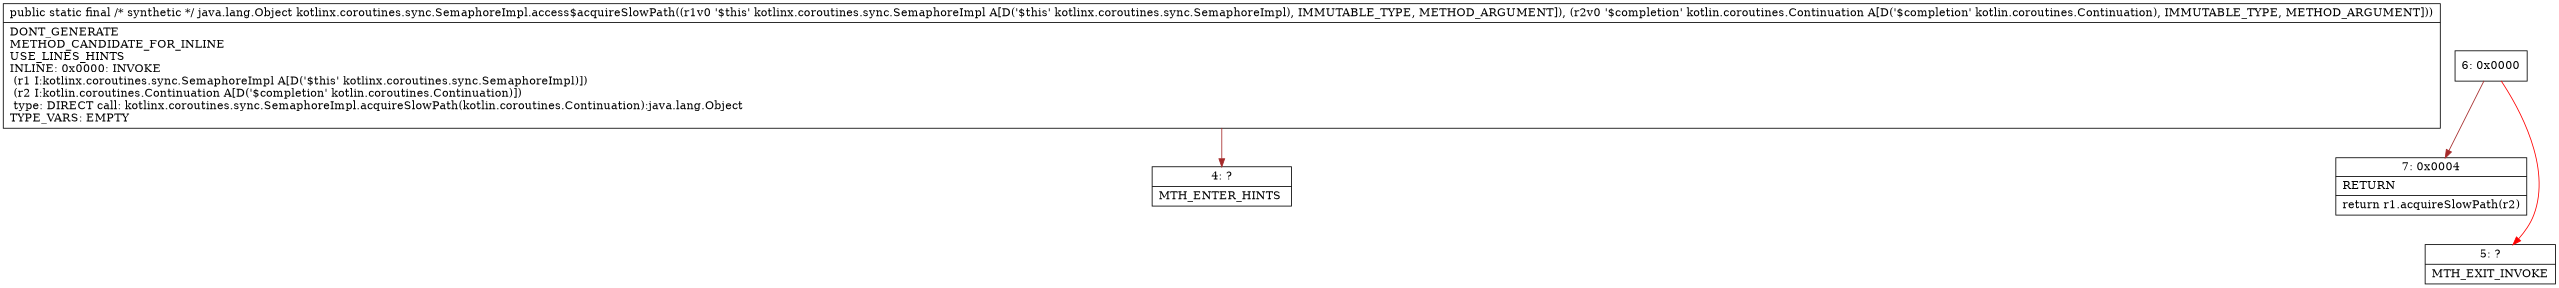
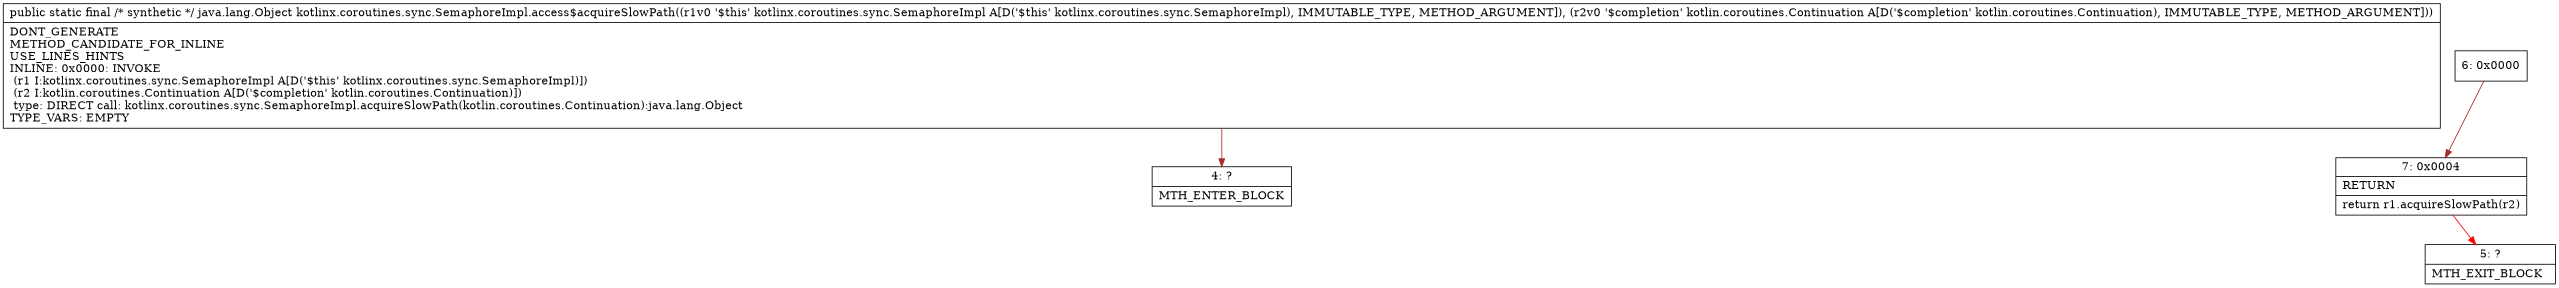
edge "6: 0x0000" -> "5: ?": now "7: 0x0004" -> "5: ?"
node "4: ?": text "MTH_ENTER_HINTS" -> "MTH_ENTER_BLOCK"
node "5: ?": text "MTH_EXIT_INVOKE" -> "MTH_EXIT_BLOCK"
